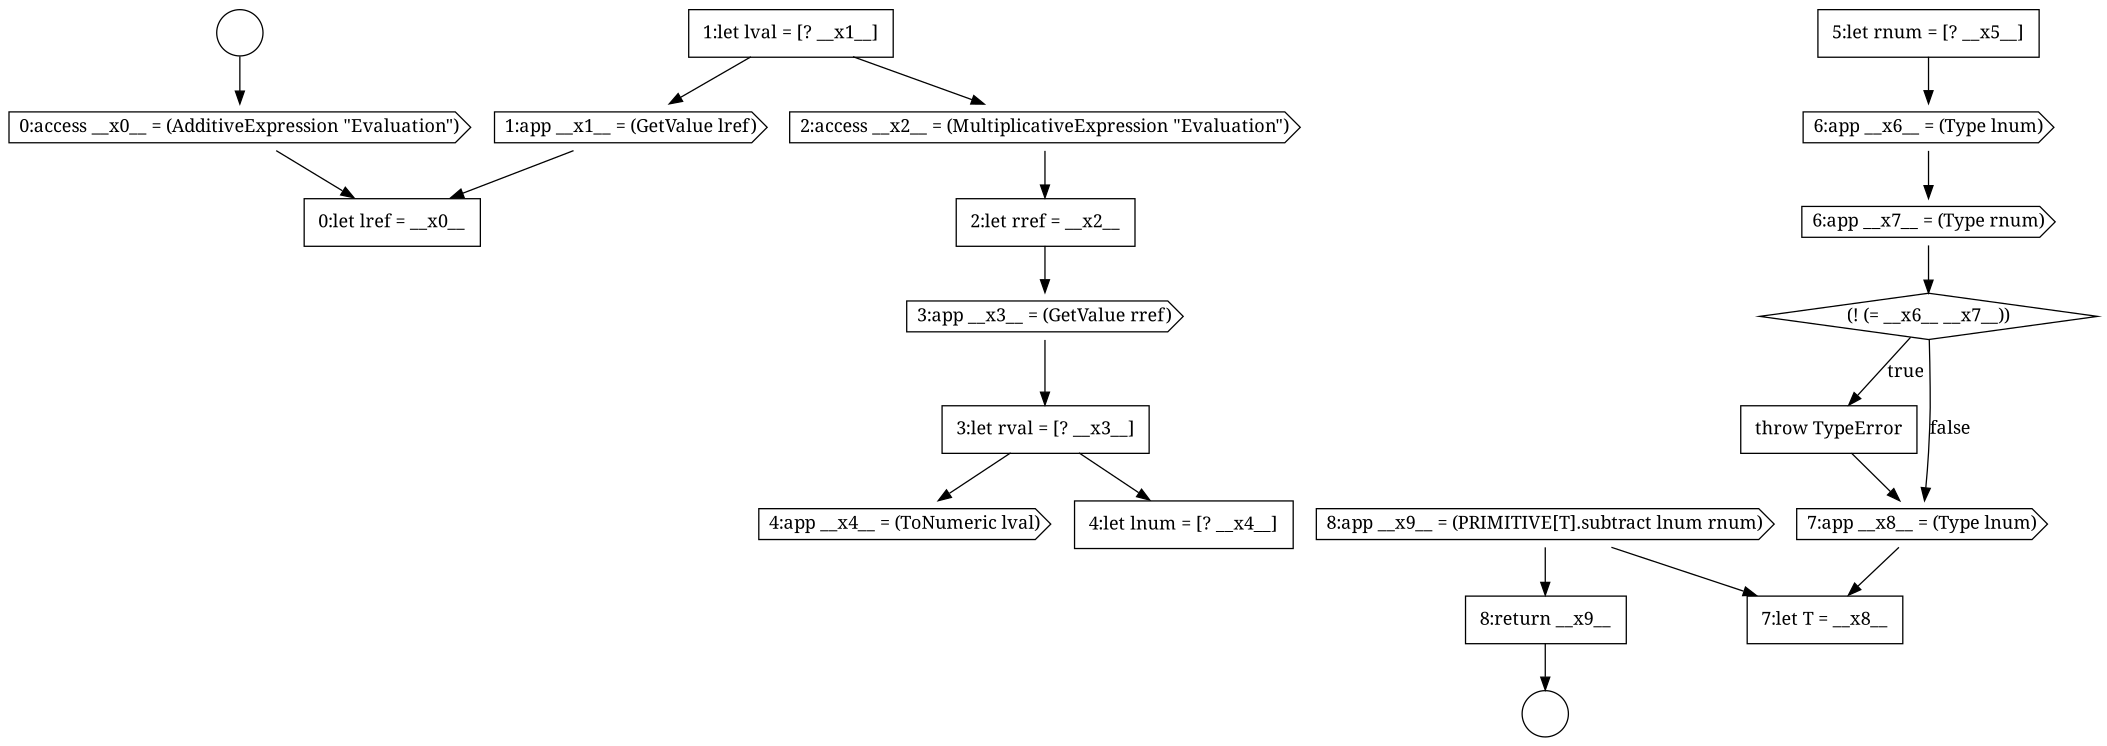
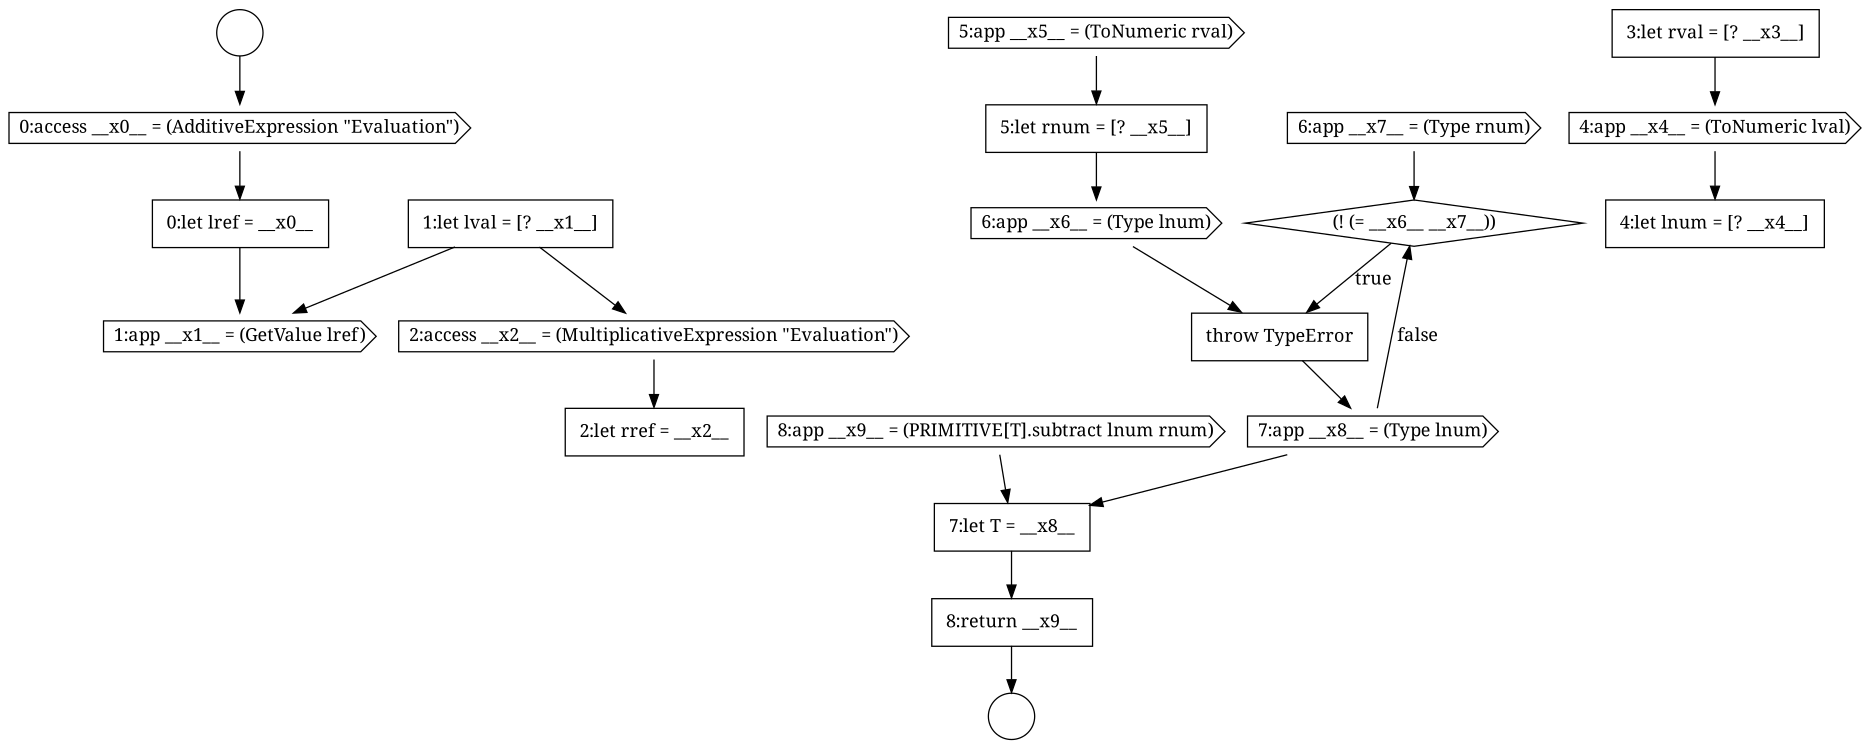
node "5:app __x5__ = (ToNumeric rval)": added
edge "6:app __x6__ = (Type lnum)" -> "6:app __x7__ = (Type rnum)": now "6:app __x6__ = (Type lnum)" -> "throw TypeError"
edge "1:app __x1__ = (GetValue lref)" -> "0:let lref = __x0__": reversed
node "3:app __x3__ = (GetValue rref)": removed
edge "(! (= __x6__ __x7__))" -> "7:app __x8__ = (Type lnum)": reversed
edge "3:let rval = [? __x3__]" -> "4:let lnum = [? __x4__]": now "4:app __x4__ = (ToNumeric lval)" -> "4:let lnum = [? __x4__]"
edge "8:app __x9__ = (PRIMITIVE[T].subtract lnum rnum)" -> "8:return __x9__": now "7:let T = __x8__" -> "8:return __x9__"
